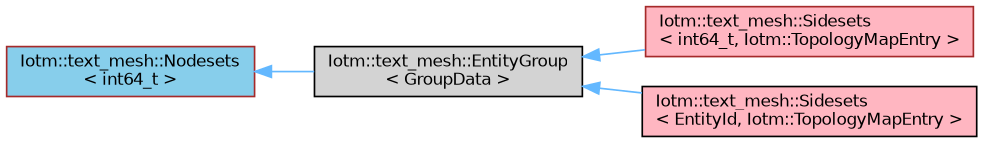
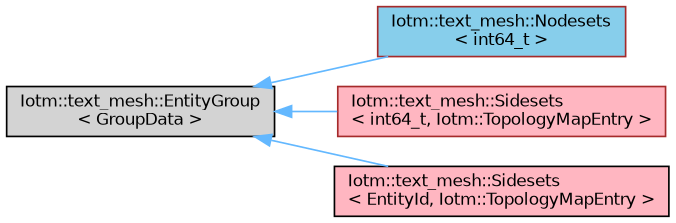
edge "Iotm::text_mesh::EntityGroup < GroupData >" -> "Iotm::text_mesh::Nodesets < int64_t >": reversed
